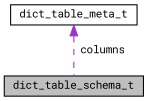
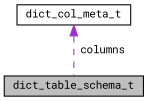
node "dict_table_meta_t": label "dict_table_meta_t" -> "dict_col_meta_t"
